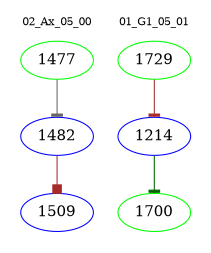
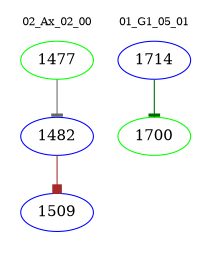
cluster "02_Ax_05_00": label "02_Ax_05_00" -> "02_Ax_02_00"
node "1729": removed
node "1214": label "1214" -> "1714"
